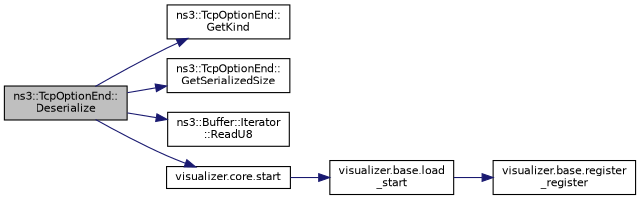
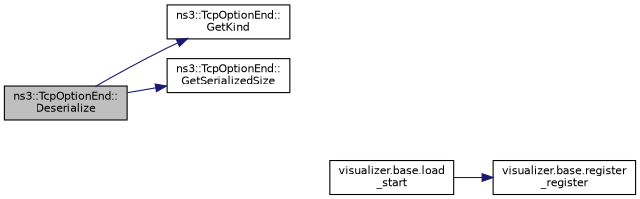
node "ns3::Buffer::Iterator ::ReadU8": removed
node "visualizer.core.start": removed
